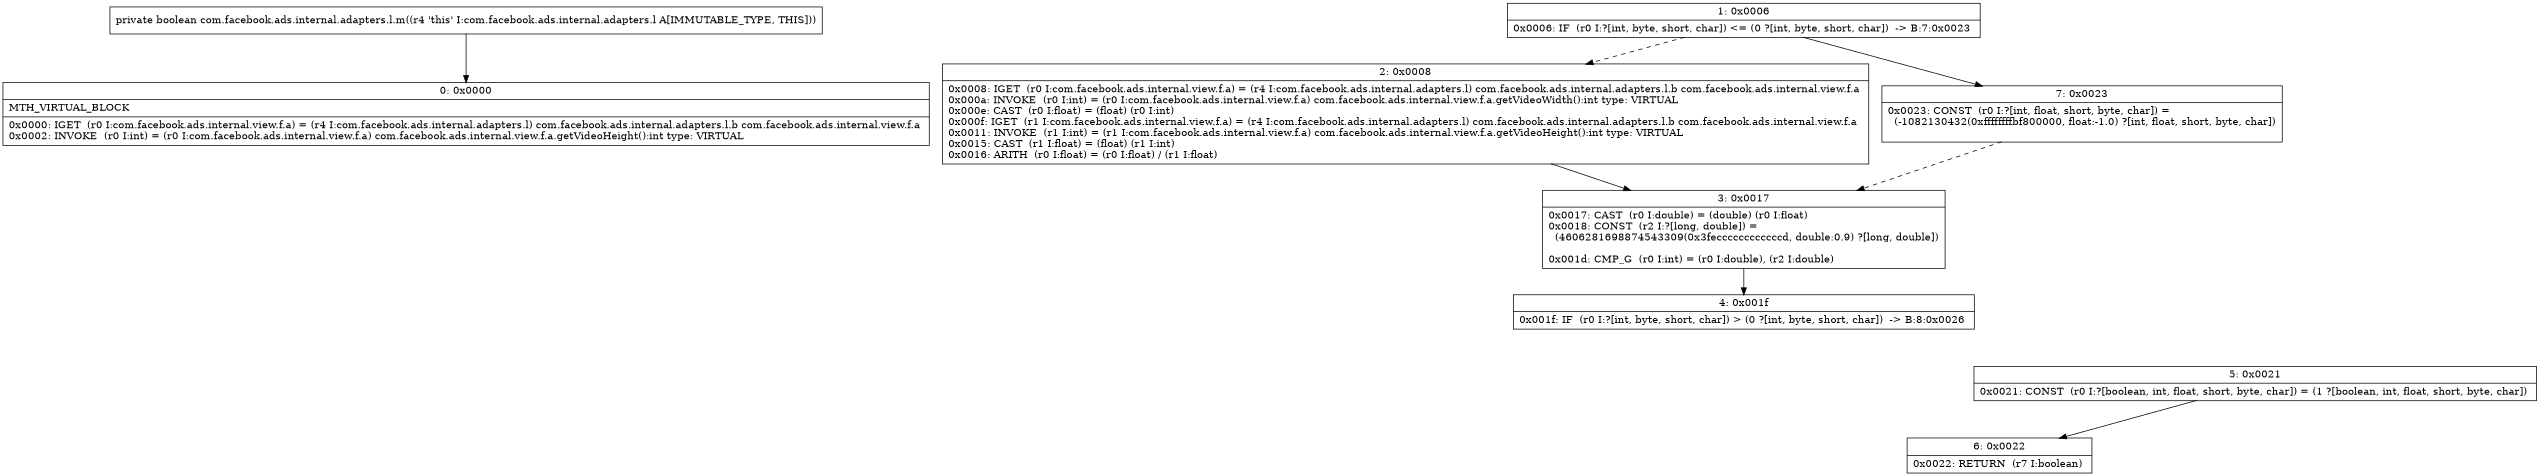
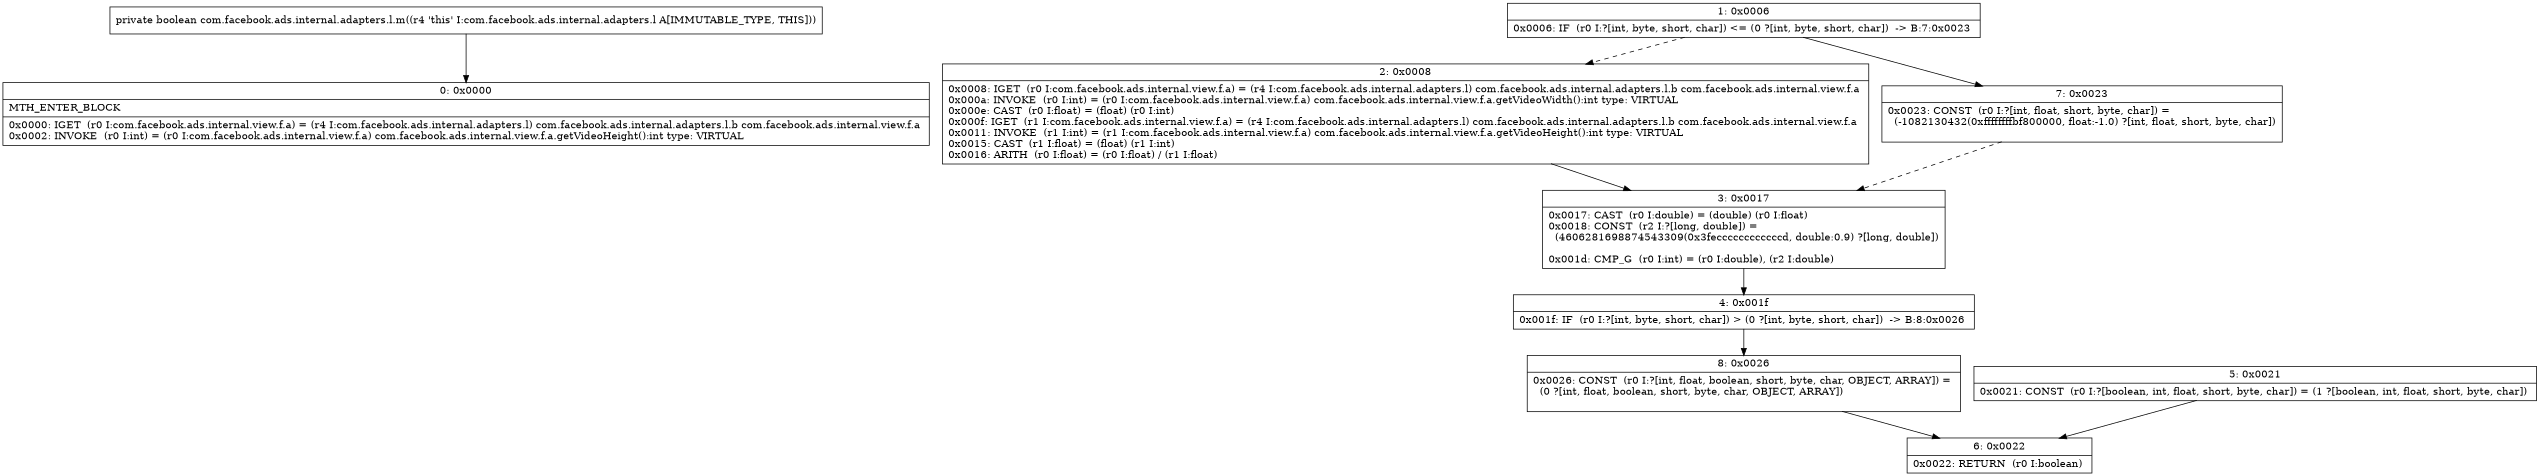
node "0: 0x0000": text "MTH_VIRTUAL_BLOCK" -> "MTH_ENTER_BLOCK"
node "8: 0x0026": added
node "6: 0x0022": text "0x0022: RETURN  (r7 I:boolean)" -> "0x0022: RETURN  (r0 I:boolean)"
